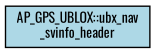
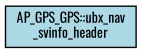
node "AP_GPS_UBLOX::ubx_nav _svinfo_header": label "AP_GPS_UBLOX::ubx_nav _svinfo_header" -> "AP_GPS_GPS::ubx_nav _svinfo_header"
